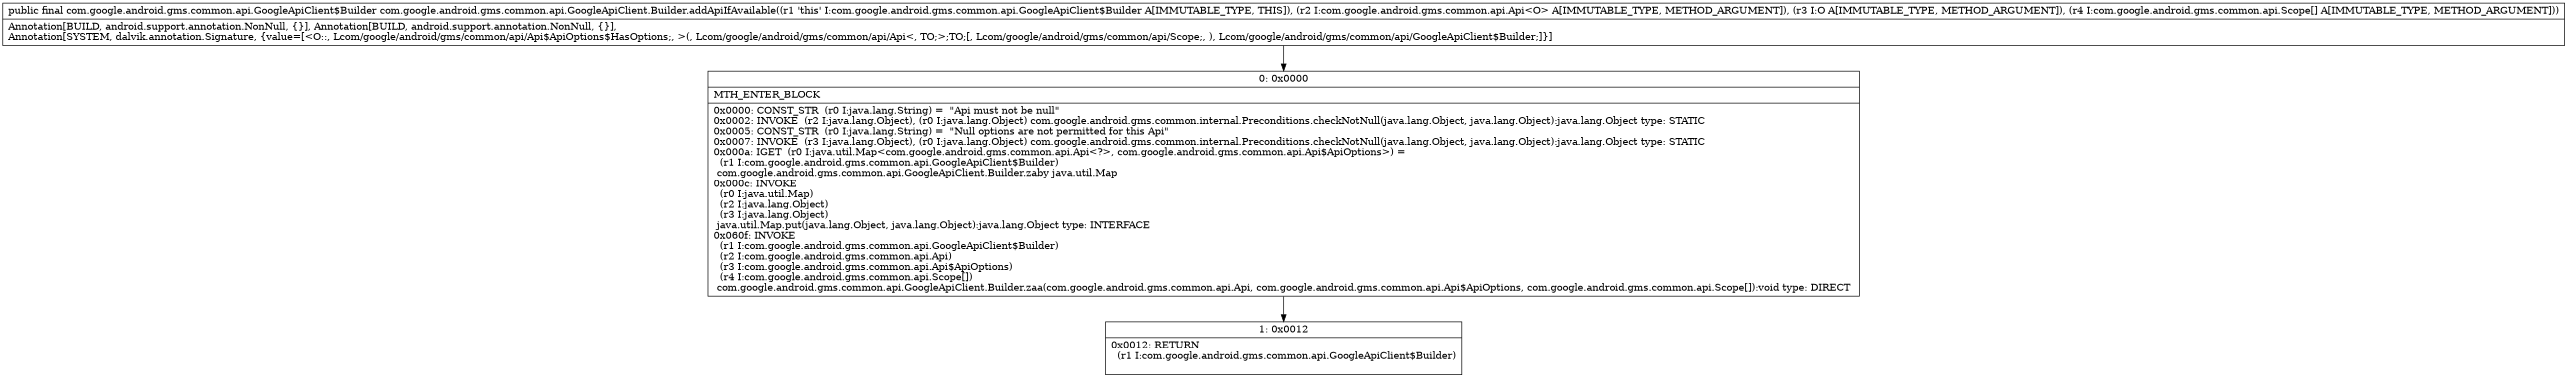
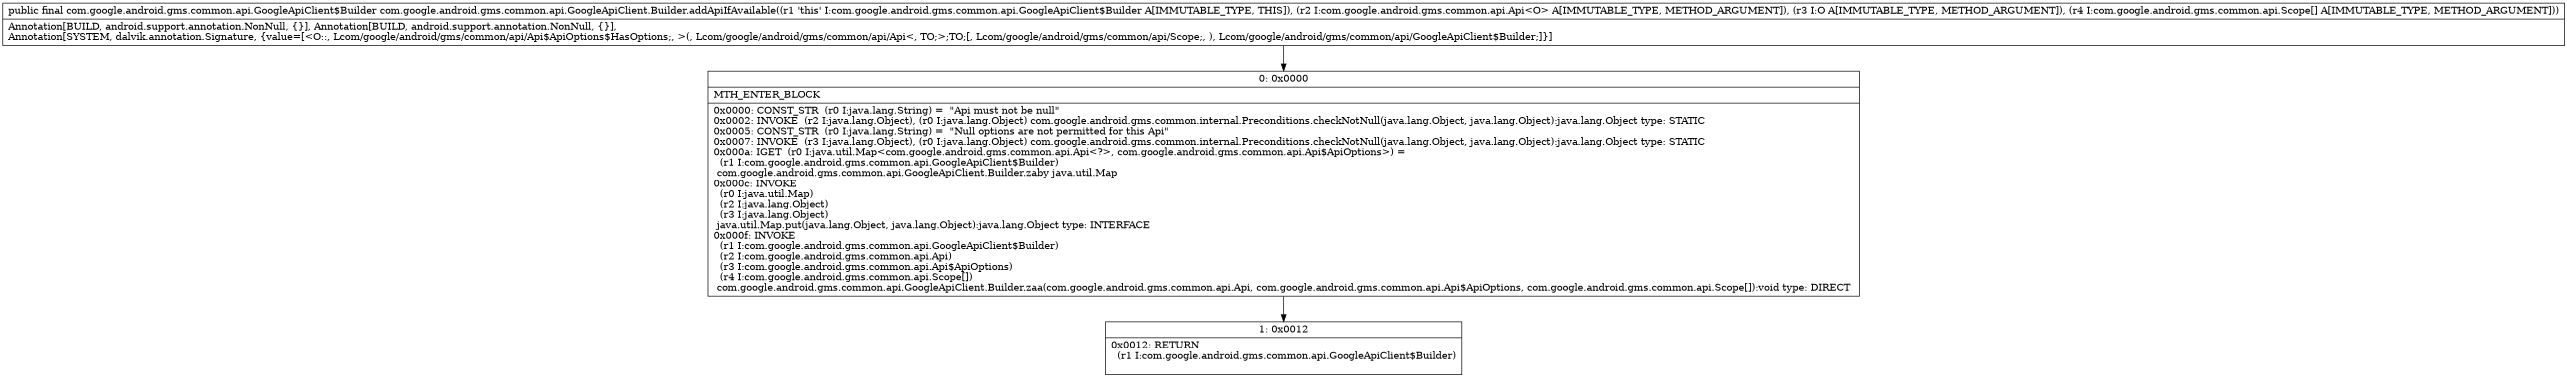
node "0: 0x0000": text "0x060f: INVOKE" -> "0x000f: INVOKE"
